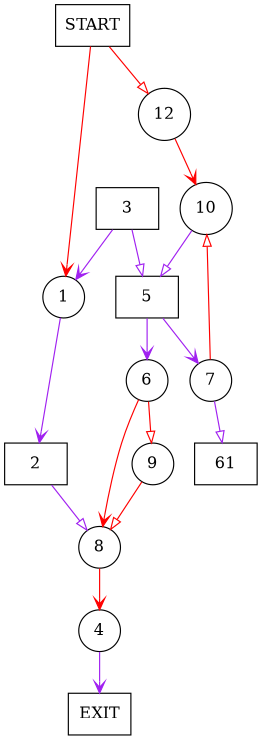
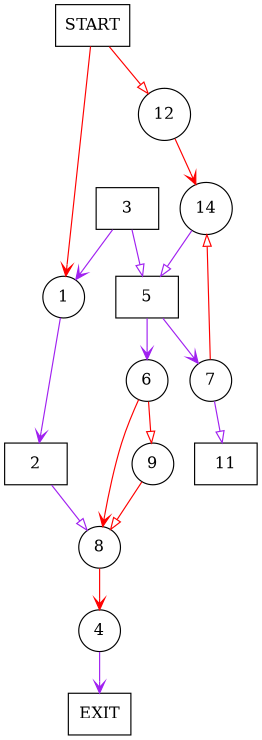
node "10": label "10" -> "14"
node "61": label "61" -> "11"
